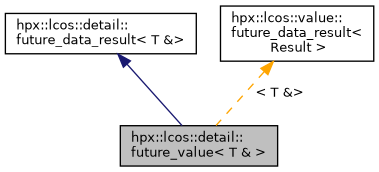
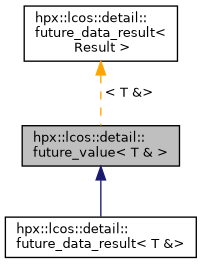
node "hpx::lcos::value:: future_data_result< Result >": label "hpx::lcos::value:: future_data_result< Result >" -> "hpx::lcos::detail:: future_data_result< Result >"
edge "hpx::lcos::detail:: future_value< T & >" -> "hpx::lcos::detail:: future_data_result< T &>": reversed
